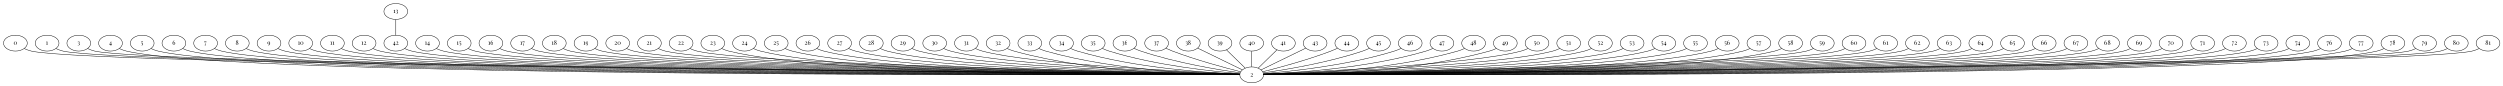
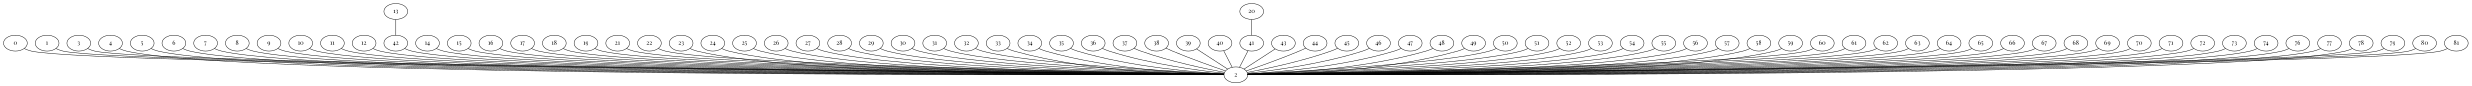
edge "20" -- "2": now "20" -- "41"
